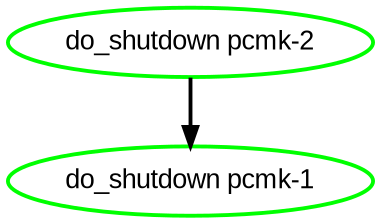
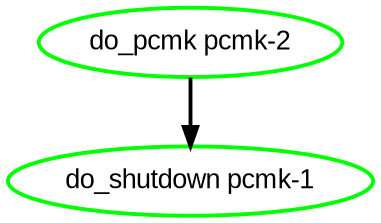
node "do_shutdown pcmk-2": label "do_shutdown pcmk-2" -> "do_pcmk pcmk-2"
